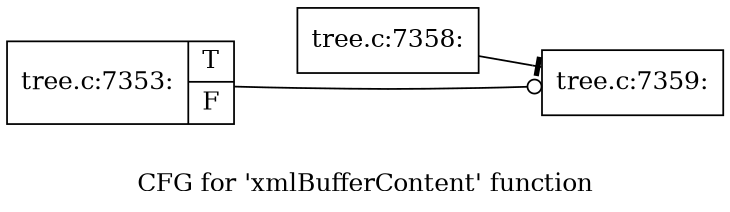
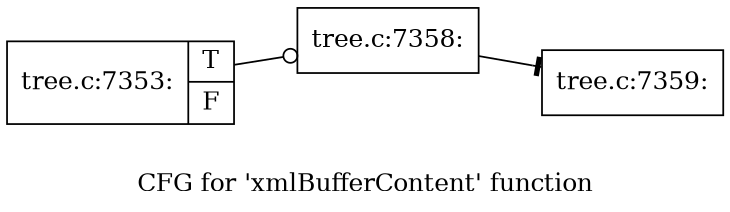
edge "tree.c:7353:" -> "tree.c:7359:": now "tree.c:7353:" -> "tree.c:7358:"
